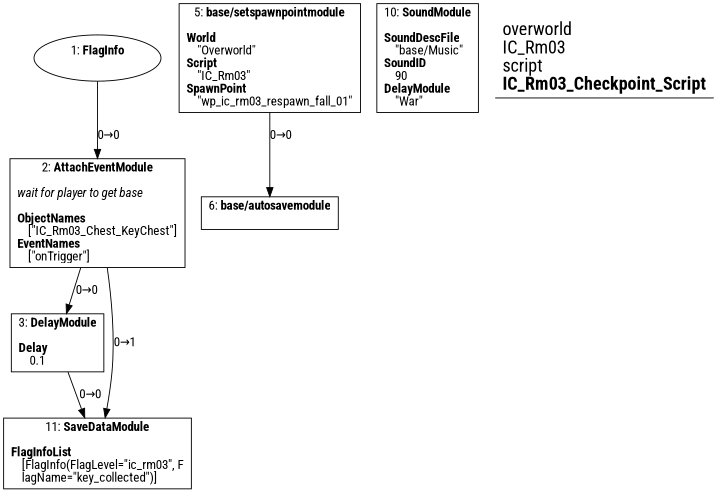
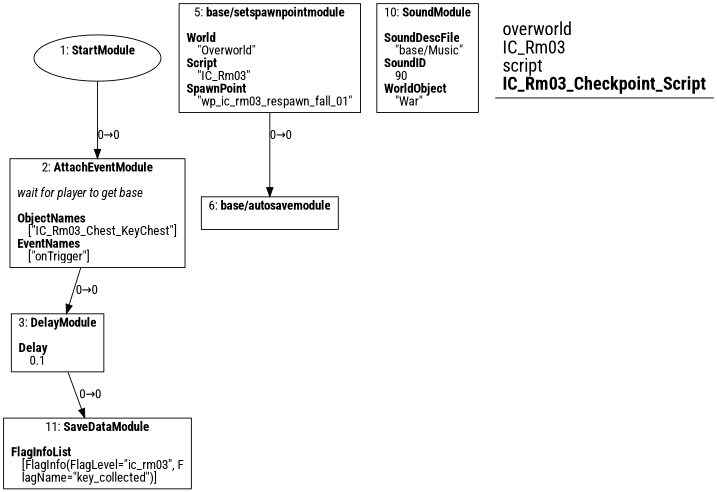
node "1:": text "FlagInfo" -> "StartModule"
node "10:": text "DelayModule" -> "WorldObject"
edge "2:" -> "11:": removed, label "0→1"
